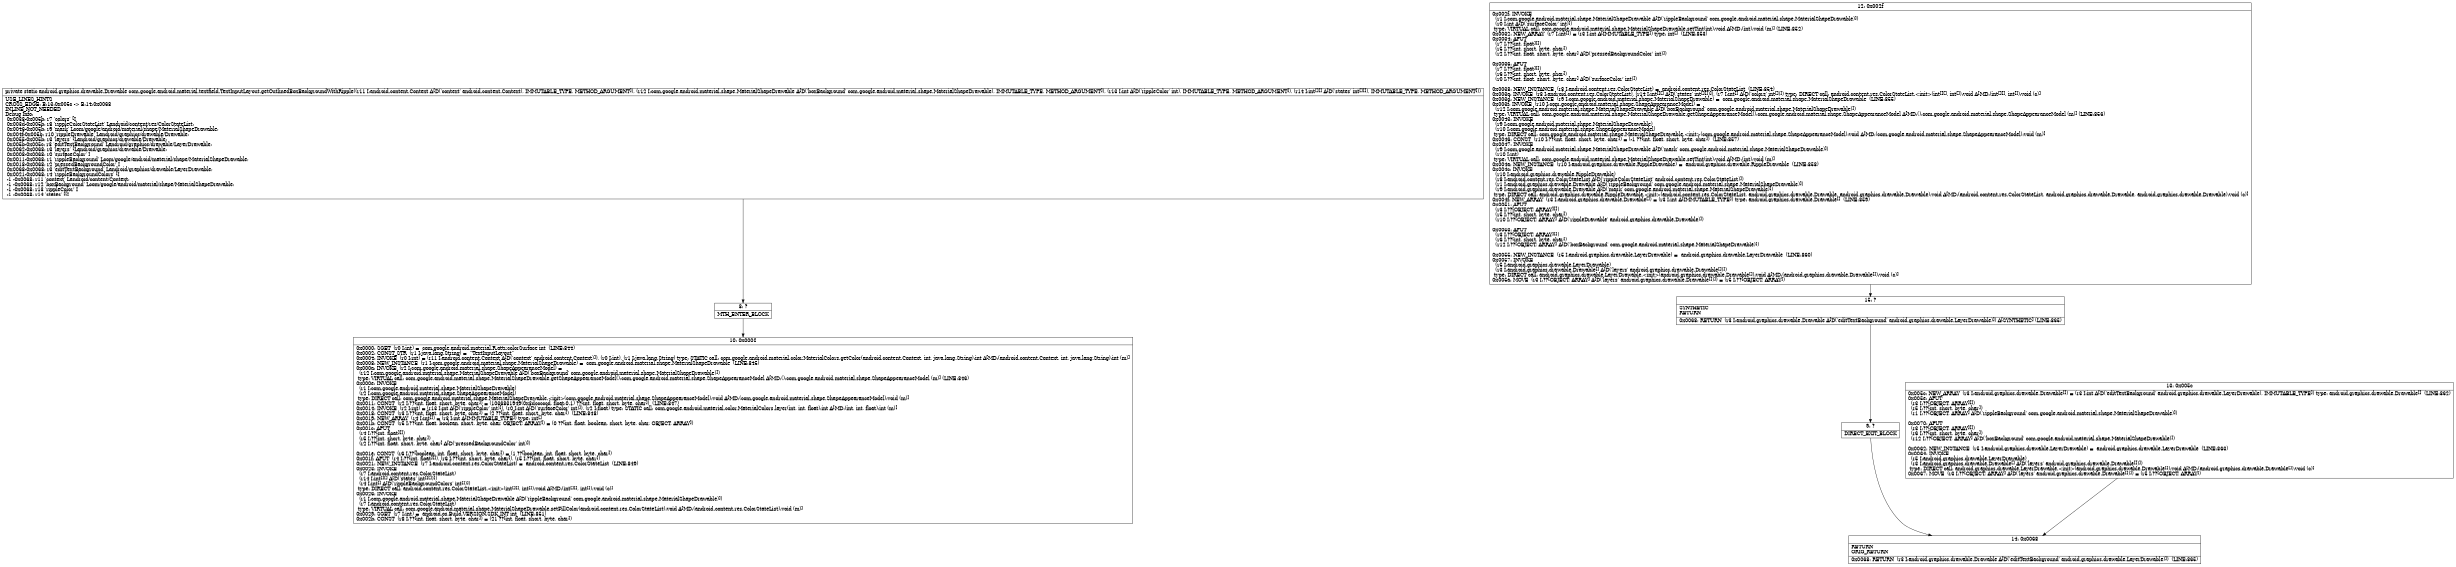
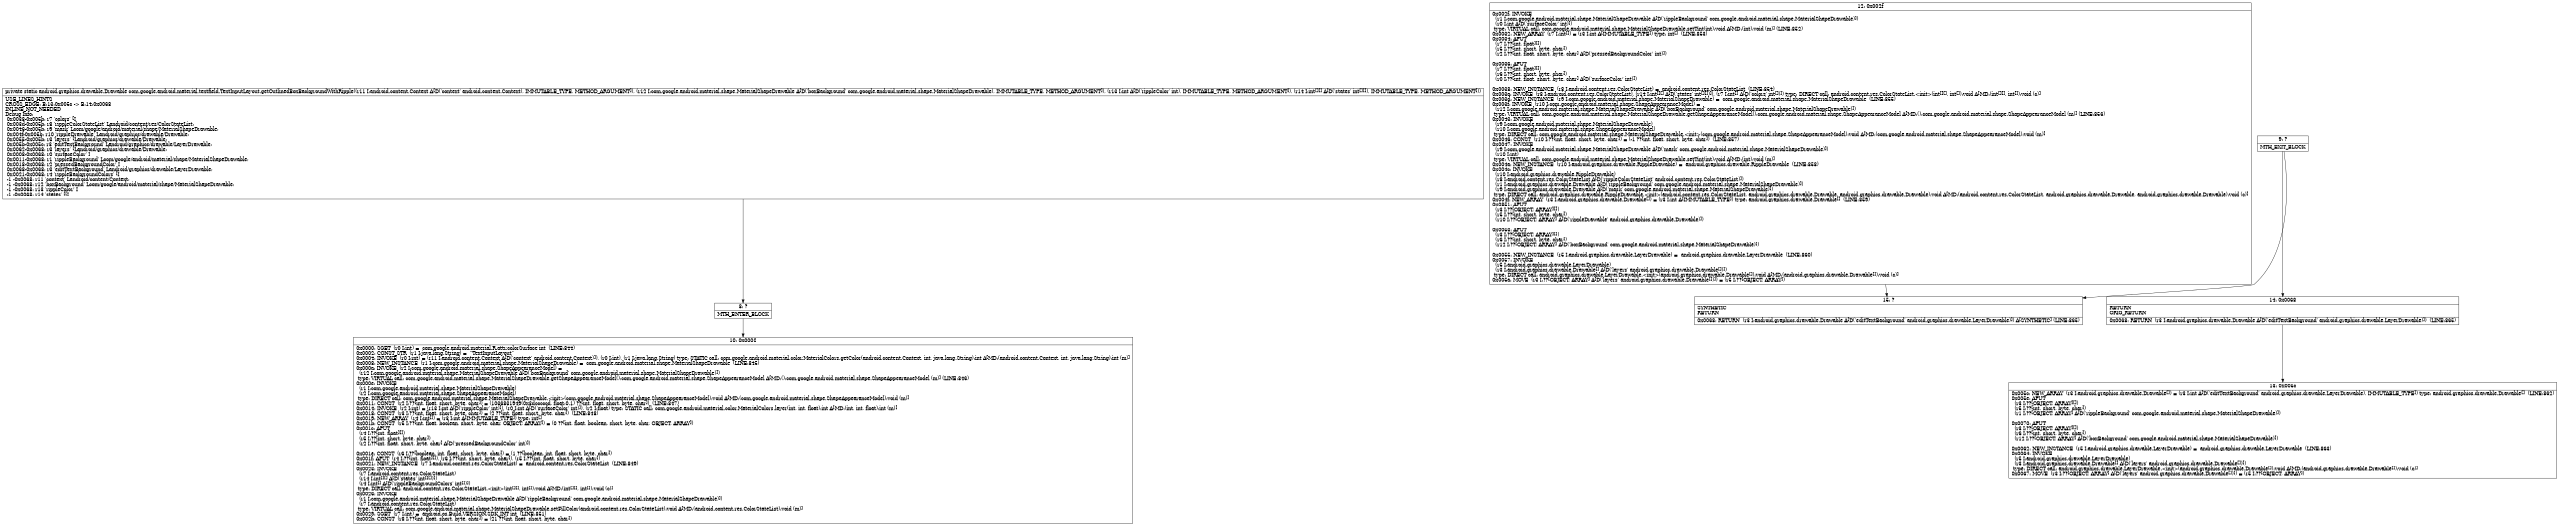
node "12: 0x002f": text "0x0051: APUT" -> "0x0851: APUT"
edge "15: ?" -> "9: ?": reversed
node "9: ?": text "DIRECT_EXIT_BLOCK" -> "MTH_EXIT_BLOCK"
edge "13: 0x005c" -> "14: 0x0068": reversed
